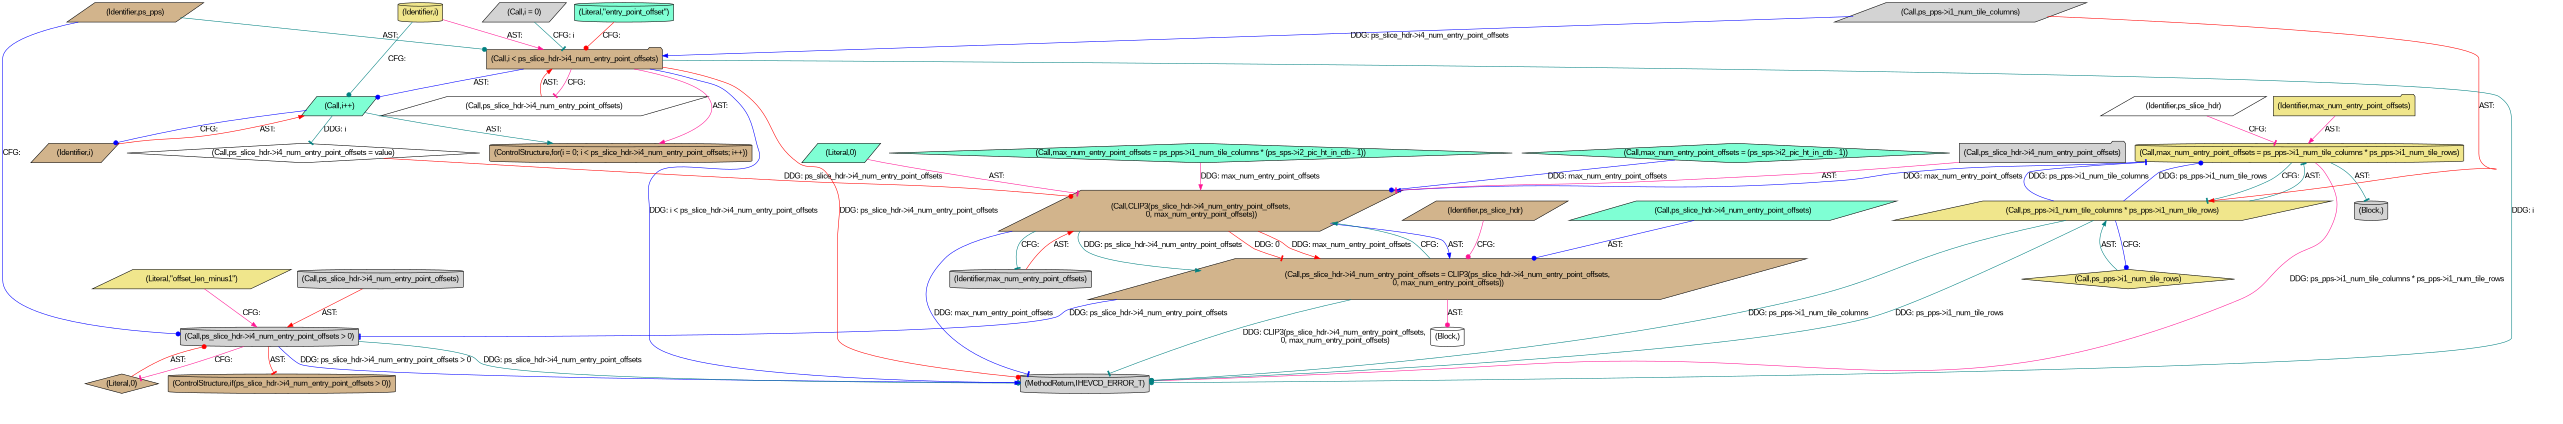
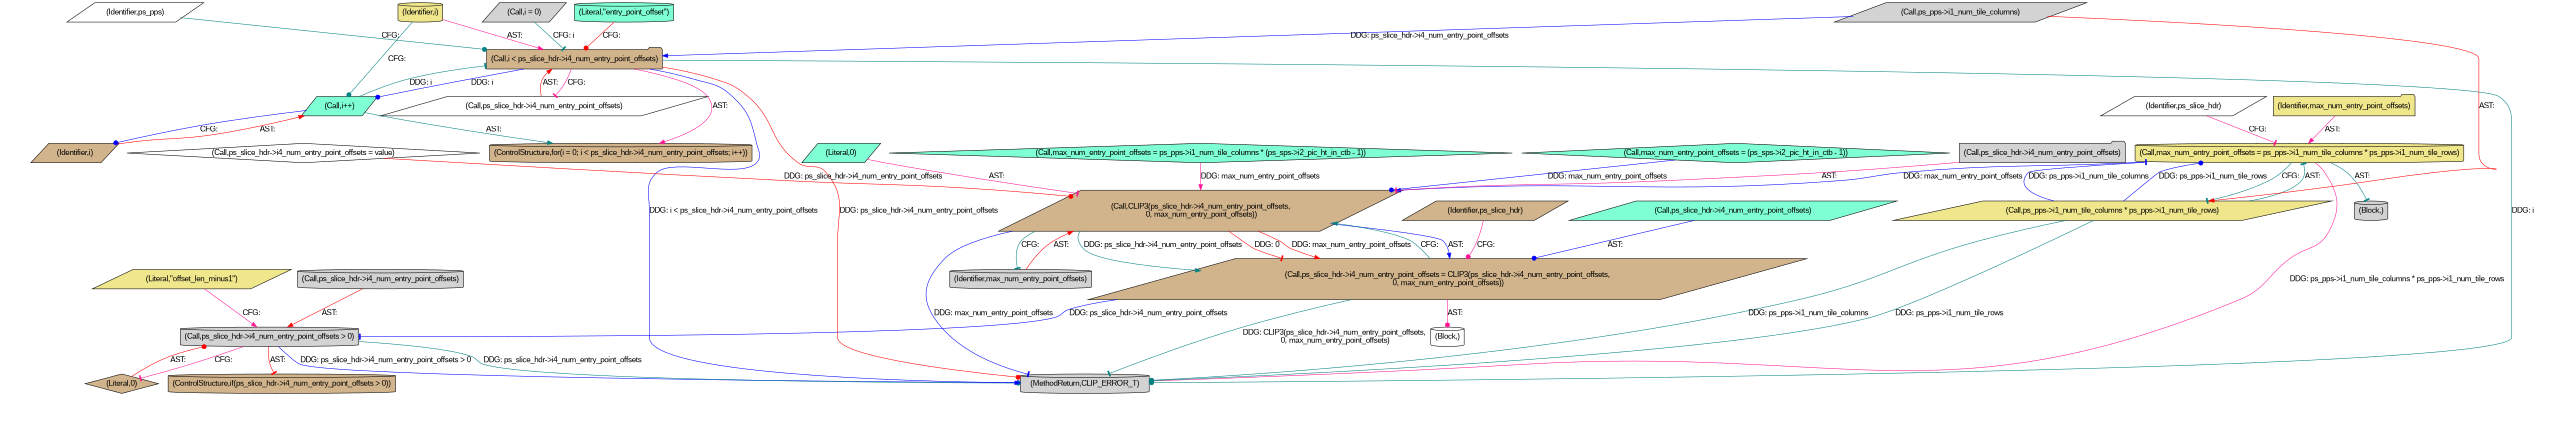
node "(Identifier,ps_pps)": fillcolor tan -> white
edge "(Identifier,ps_pps)" -> "(Call,i < ps_slice_hdr->i4_num_entry_point_offsets)": label "AST: " -> "CFG: "
edge "(Call,i < ps_slice_hdr->i4_num_entry_point_offsets)" -> "(Call,i++)": label "AST: " -> "DDG: i"
edge "(Call,i++)" -> "(Call,ps_slice_hdr->i4_num_entry_point_offsets = value)": now "(Call,i++)" -> "(Call,i < ps_slice_hdr->i4_num_entry_point_offsets)"
edge "(Identifier,ps_pps)" -> "(Call,ps_slice_hdr->i4_num_entry_point_offsets > 0)": removed, label "CFG:"
node "(Call,ps_pps->i1_num_tile_rows)": removed
node "(MethodReturn,IHEVCD_ERROR_T)": label "(MethodReturn,IHEVCD_ERROR_T)" -> "(MethodReturn,CLIP_ERROR_T)"
